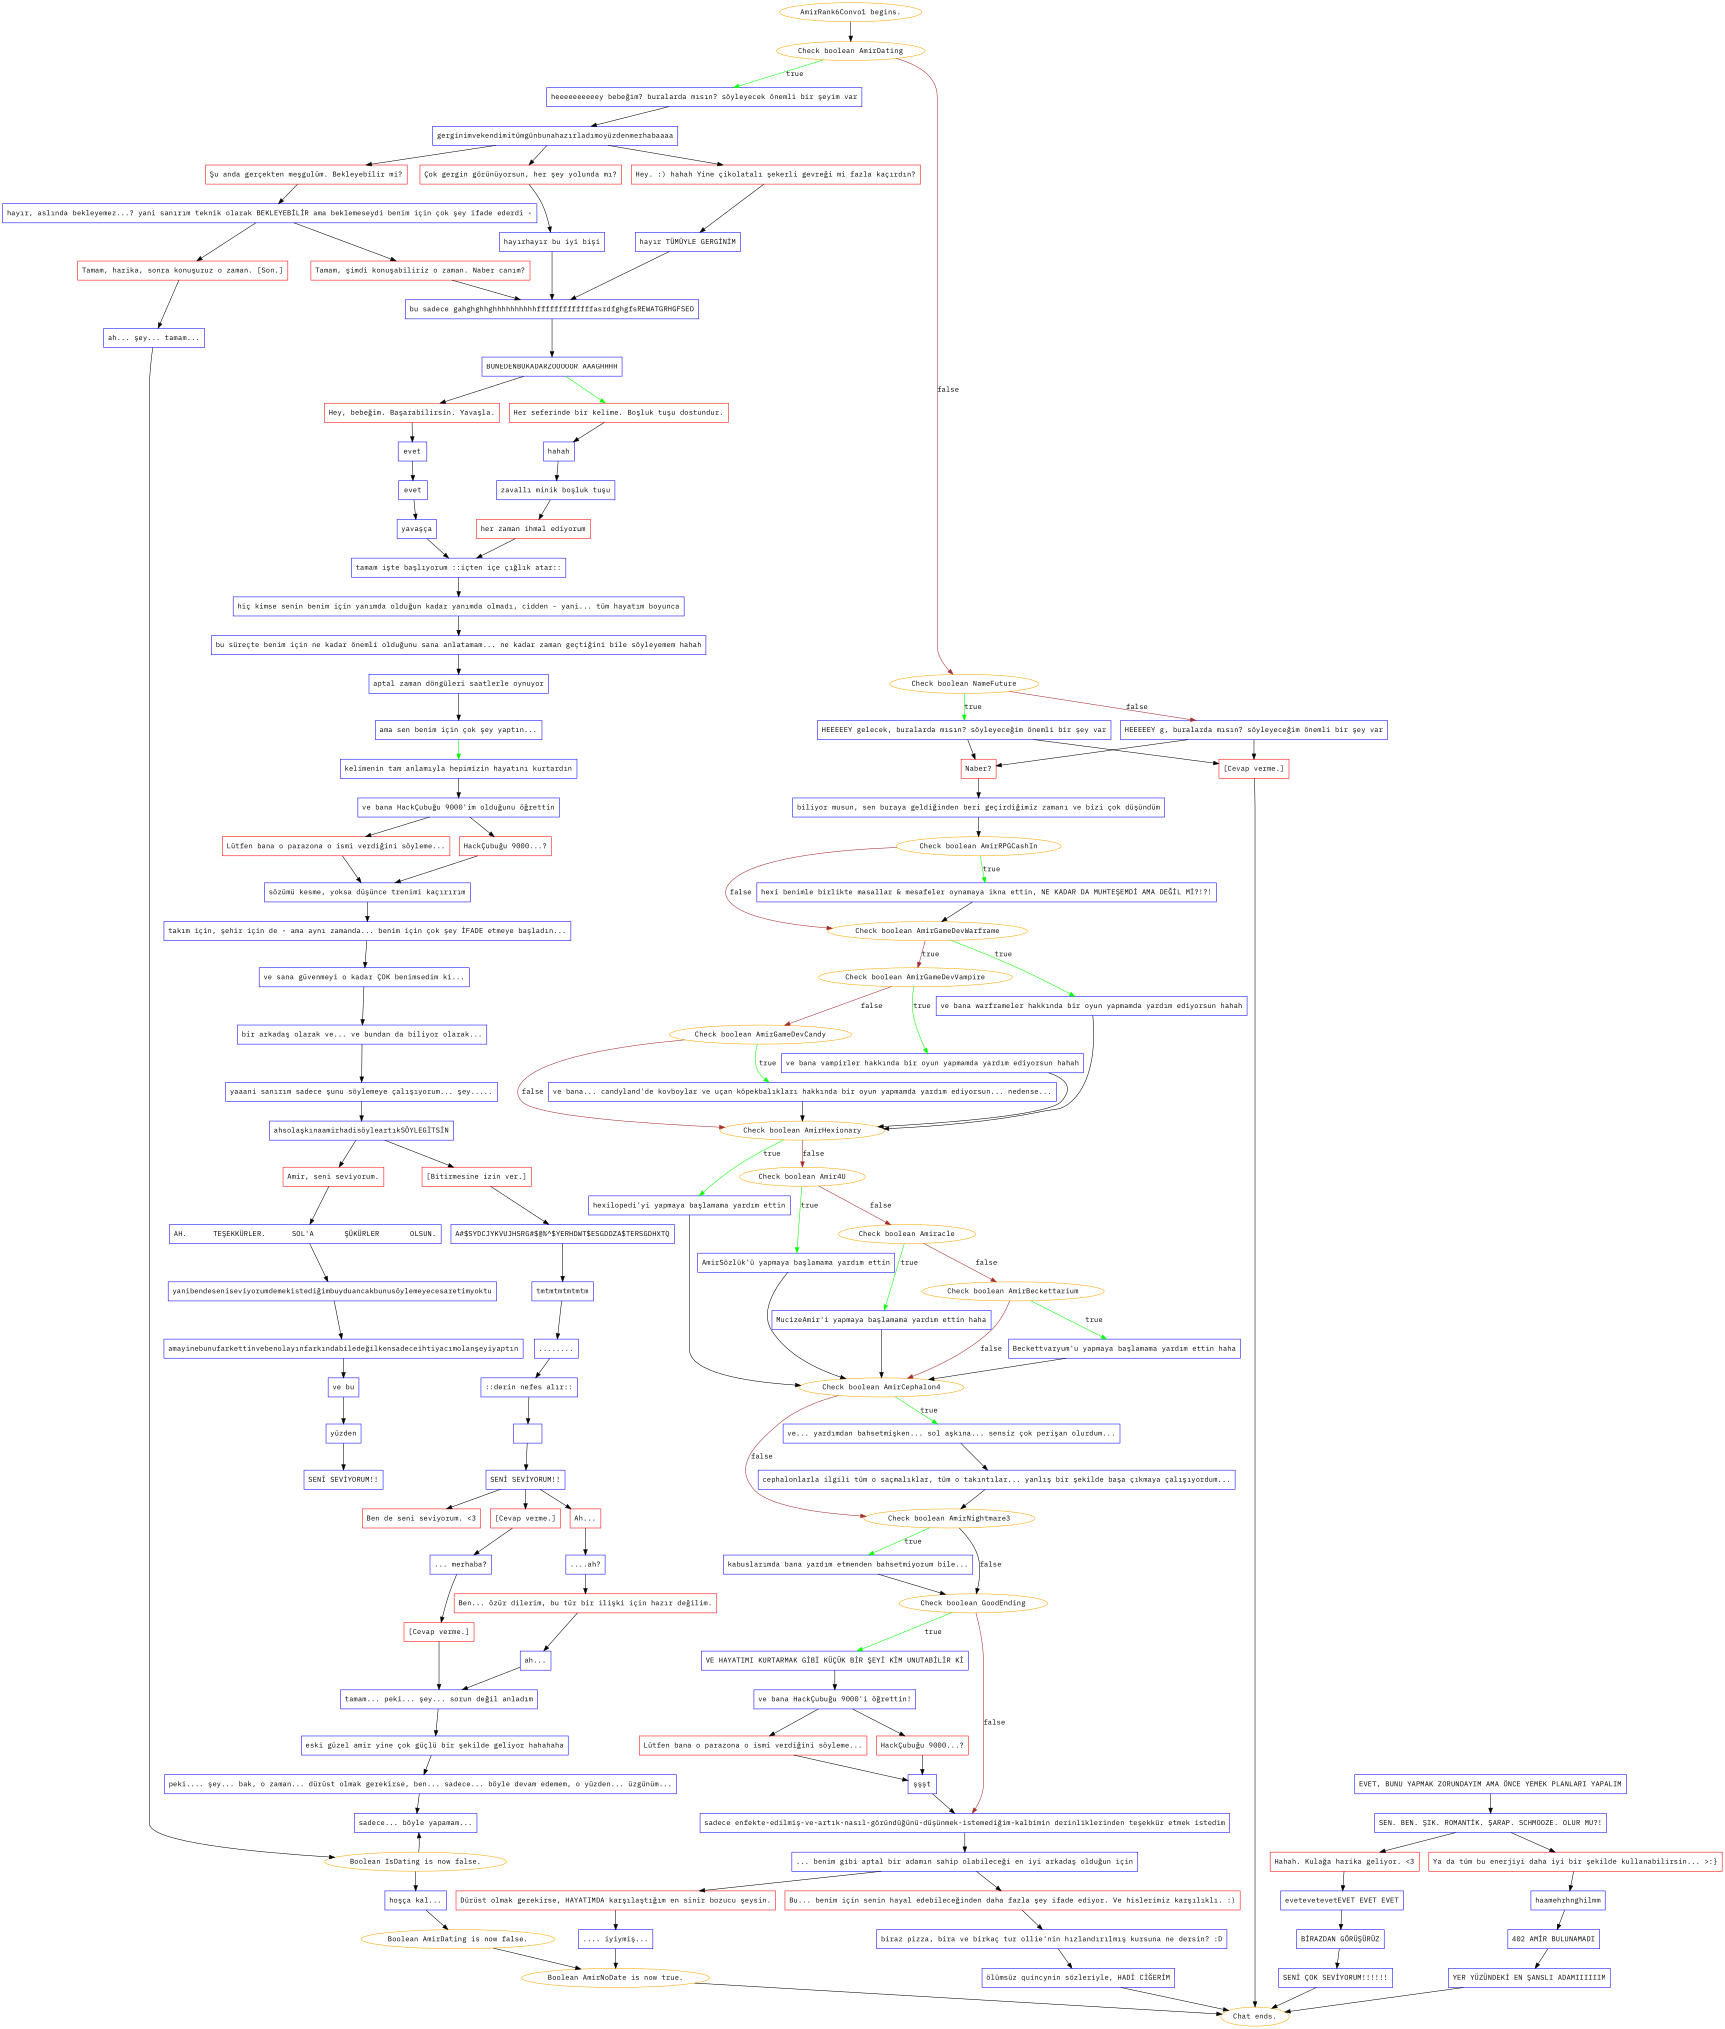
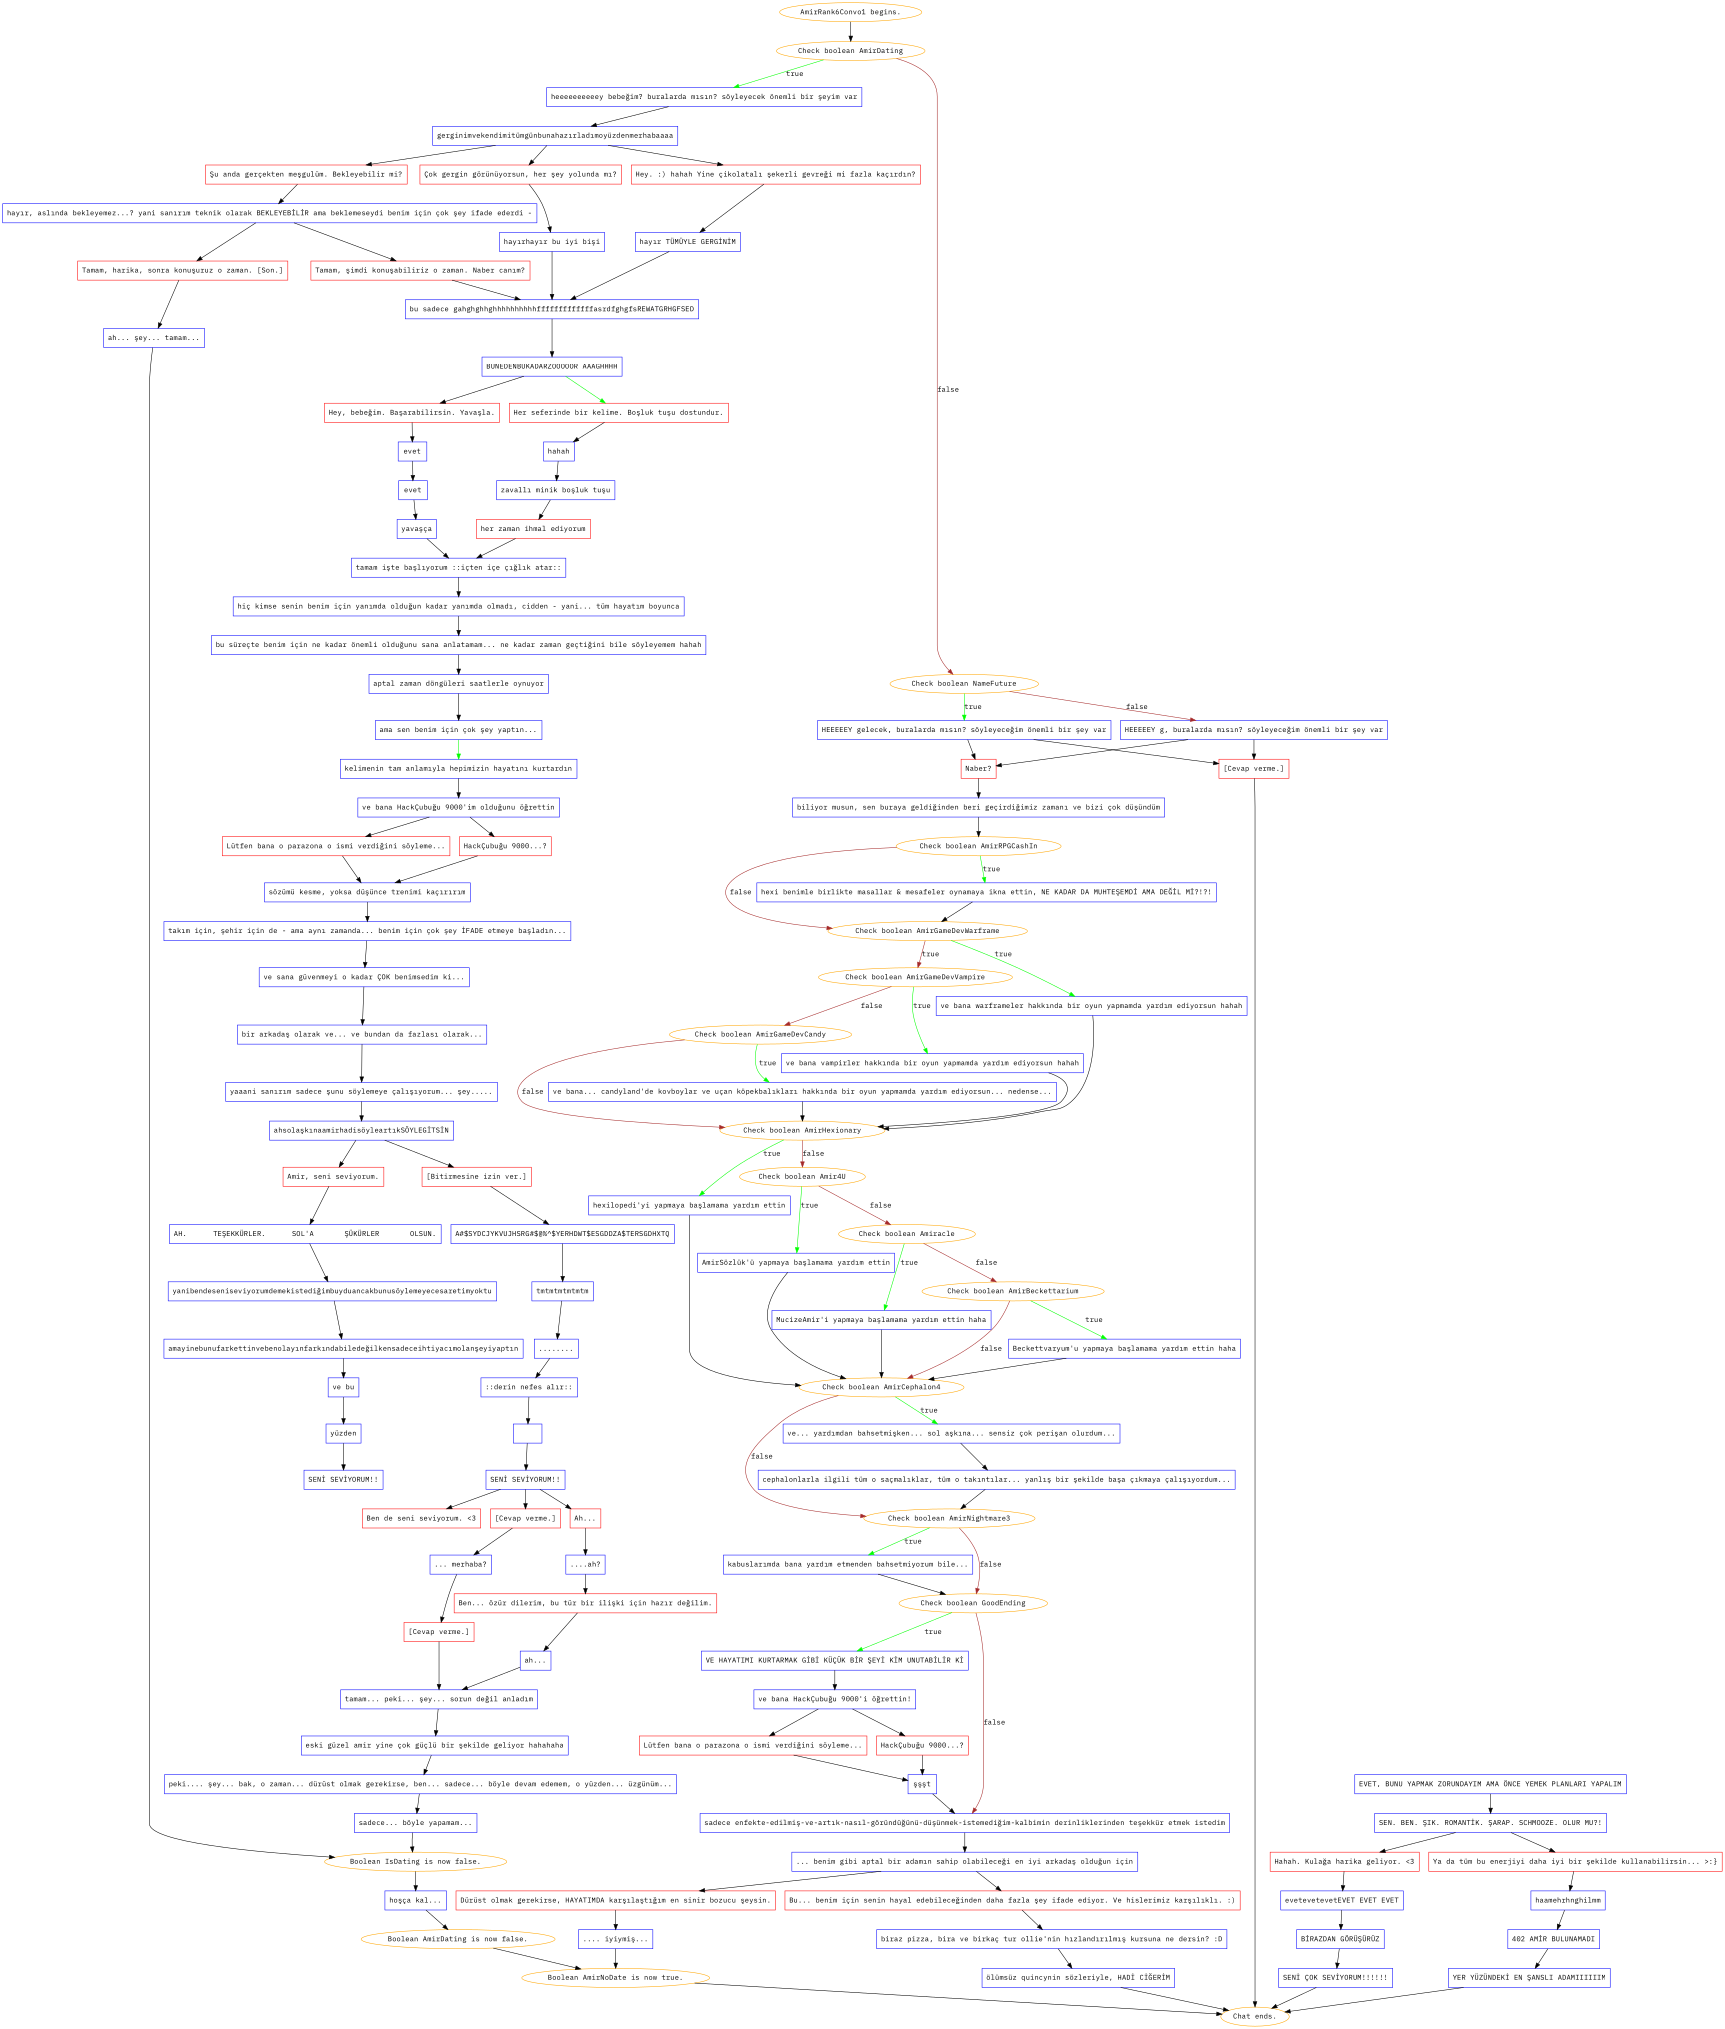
node "bir arkadaş olarak ve... ve bundan da biliyor olarak...": label "bir arkadaş olarak ve... ve bundan da biliyor olarak..." -> "bir arkadaş olarak ve... ve bundan da fazlası olarak..."
edge "Check boolean AmirNightmare3" -> "Check boolean GoodEnding": color black -> brown
edge "Boolean IsDating is now false." -> "sadece... böyle yapamam...": reversed
